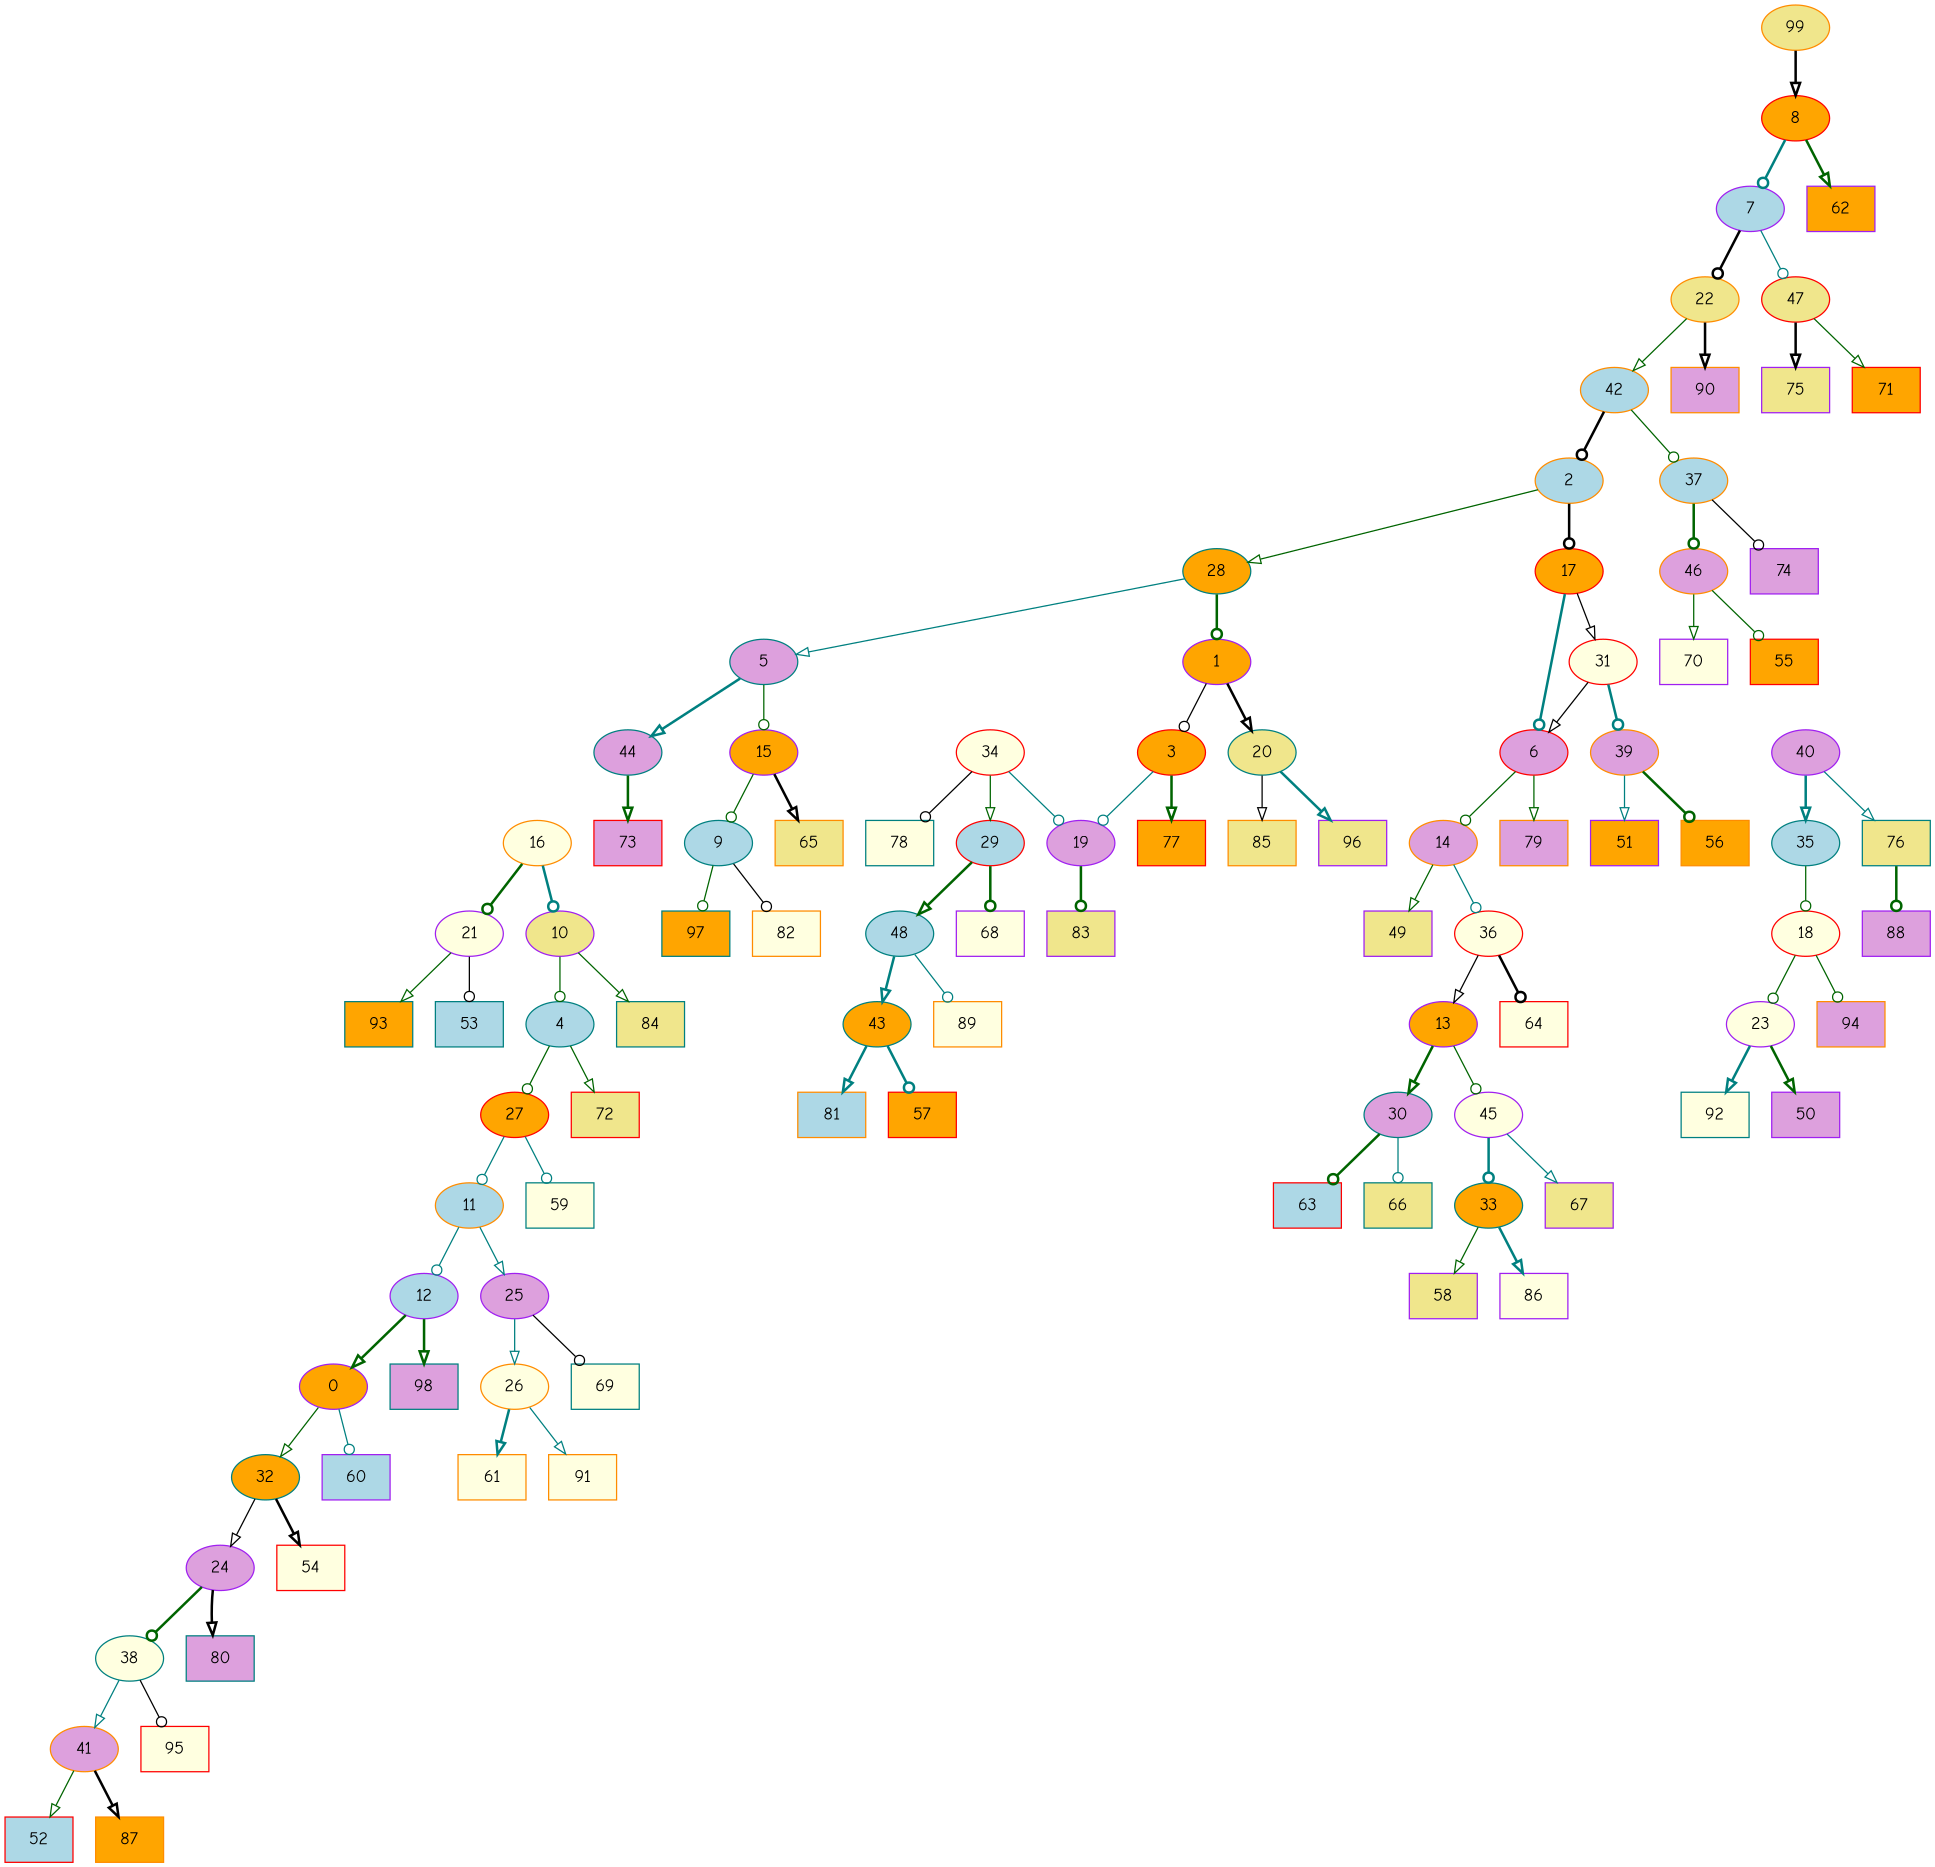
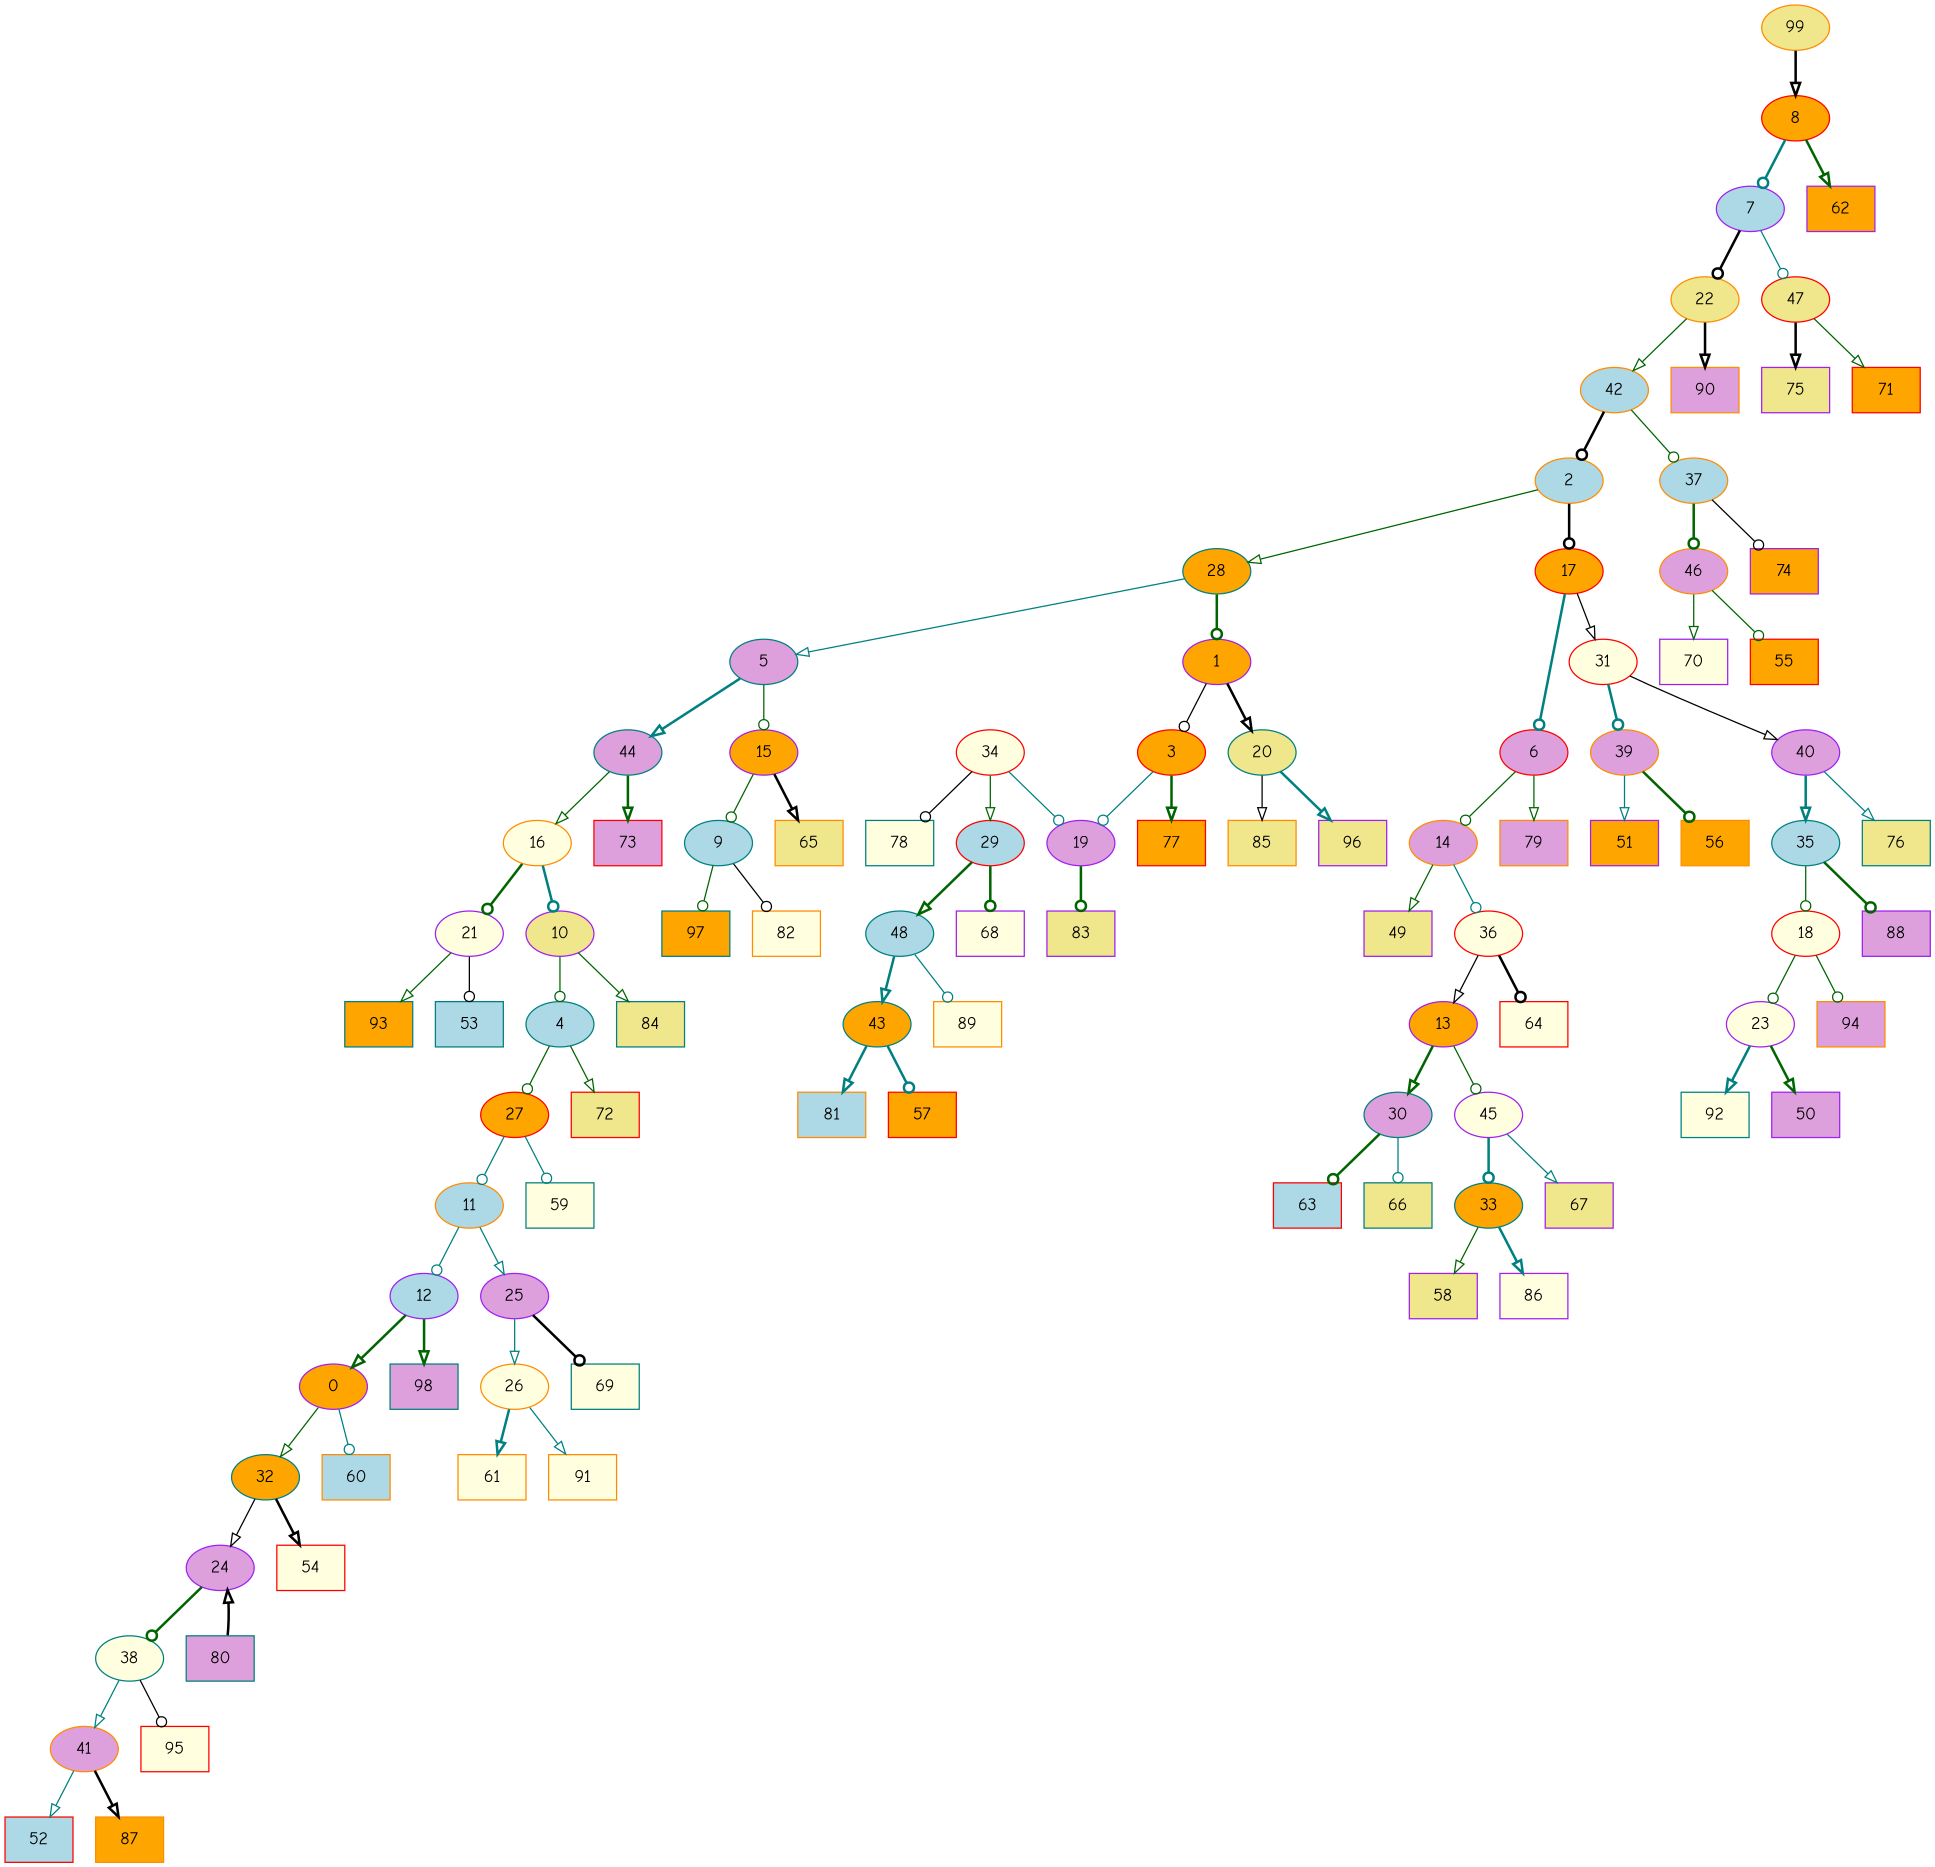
node "74": fillcolor plum -> orange
edge "31" -> "6": now "31" -> "40"
edge "44" -> "16": added
edge "76" -> "88": now "35" -> "88"
edge "25" -> "69": style solid -> bold
node "60": color purple -> darkorange
edge "24" -> "80": reversed
edge "41" -> "52": color darkgreen -> teal
